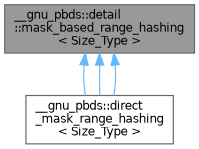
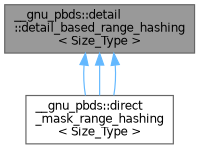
node "__gnu_pbds::detail ::mask_based_range_hashing < Size_Type >": label "__gnu_pbds::detail ::mask_based_range_hashing < Size_Type >" -> "__gnu_pbds::detail ::detail_based_range_hashing < Size_Type >"
